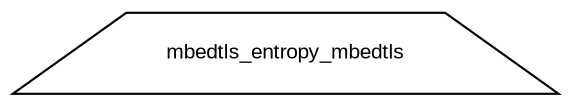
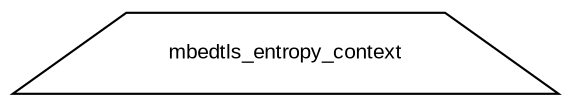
node "mbedtls_entropy_mbedtls": label "mbedtls_entropy_mbedtls" -> "mbedtls_entropy_context"
